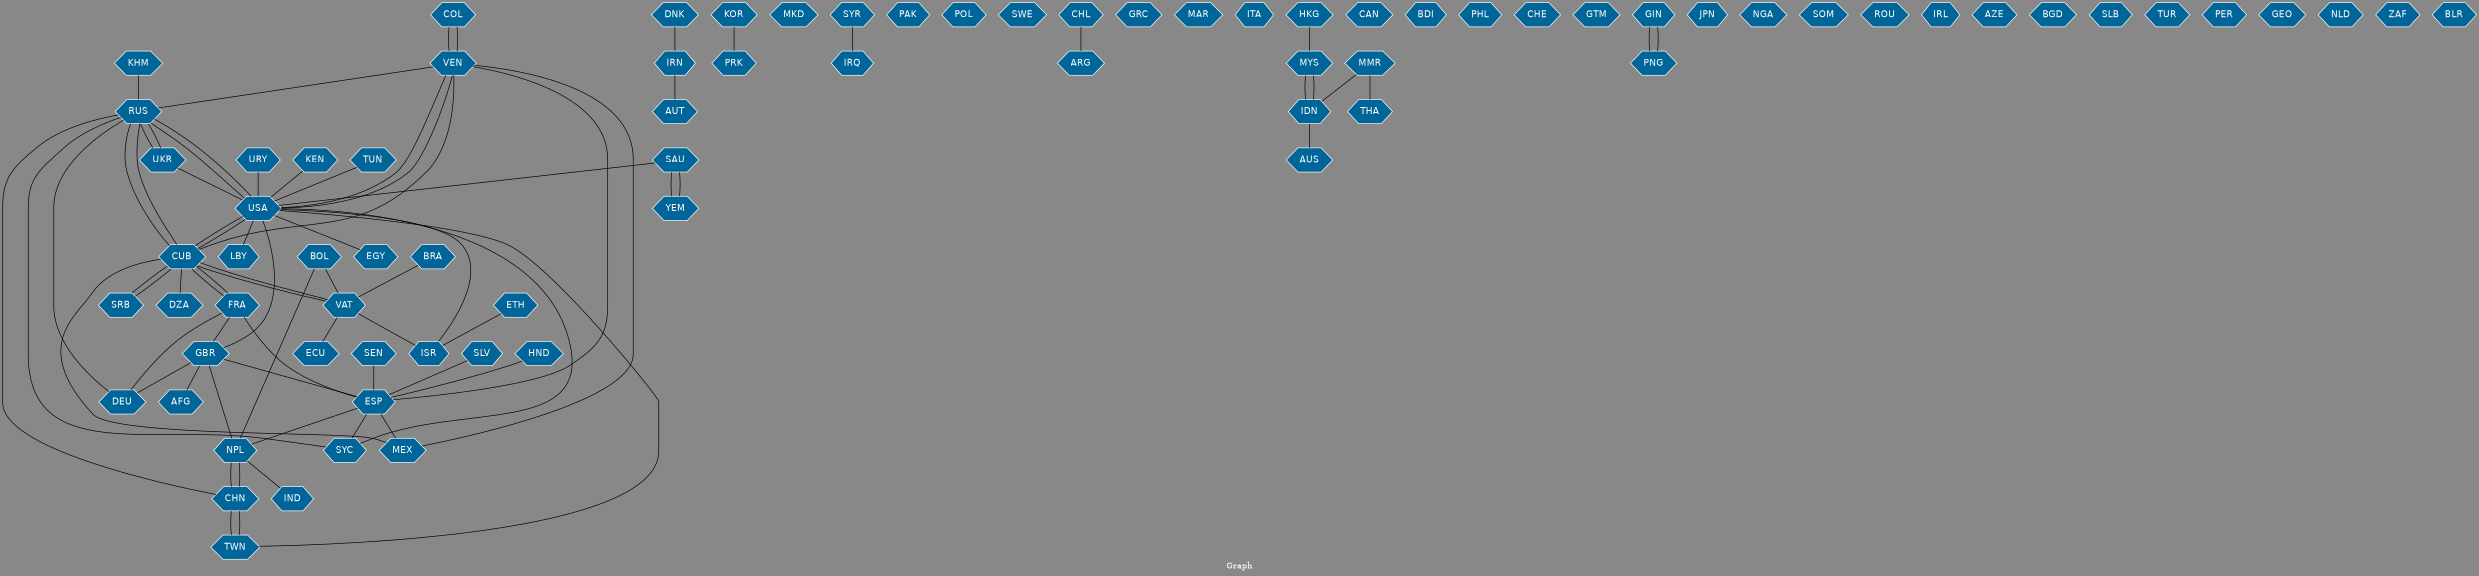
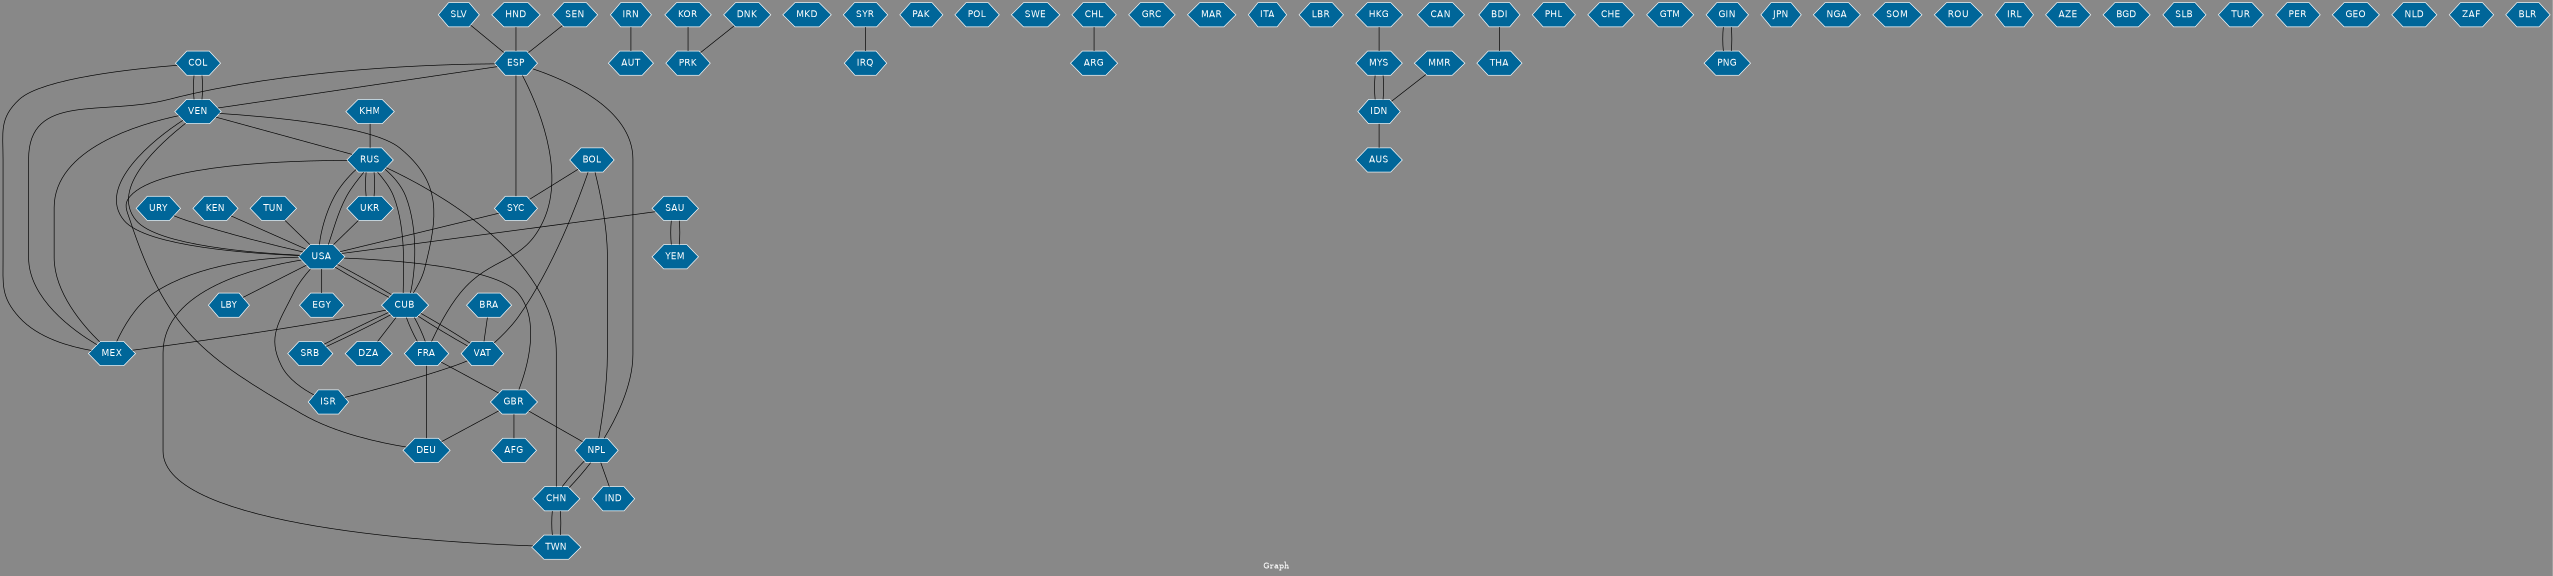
node "LBR": added
edge "DNK" -- "IRN": now "DNK" -- "PRK"
edge "MMR" -- "THA": now "BDI" -- "THA"
edge "COL" -- "MEX": added
edge "USA" -- "MEX": added
node "ETH": removed
node "ECU": removed
edge "GBR" -- "ESP": removed
edge "RUS" -- "SYC": now "BOL" -- "SYC"
